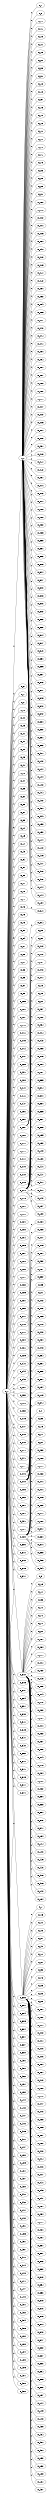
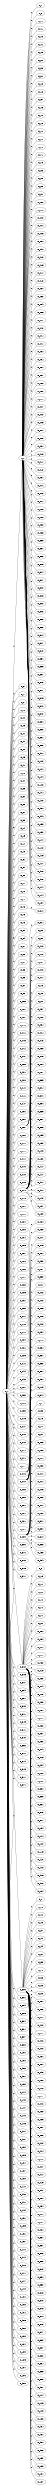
node "id_55": removed
